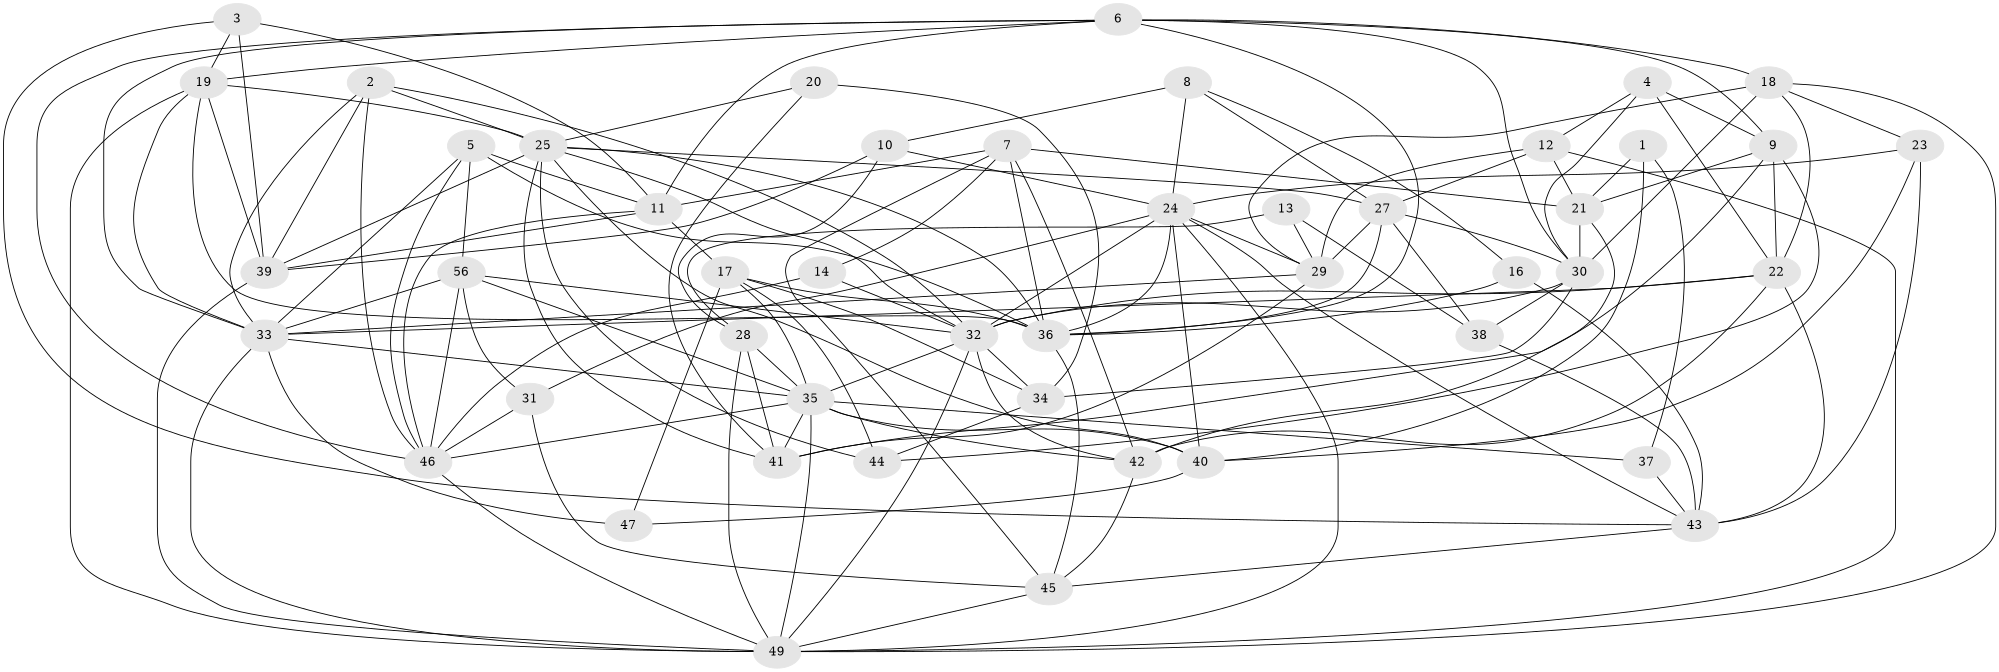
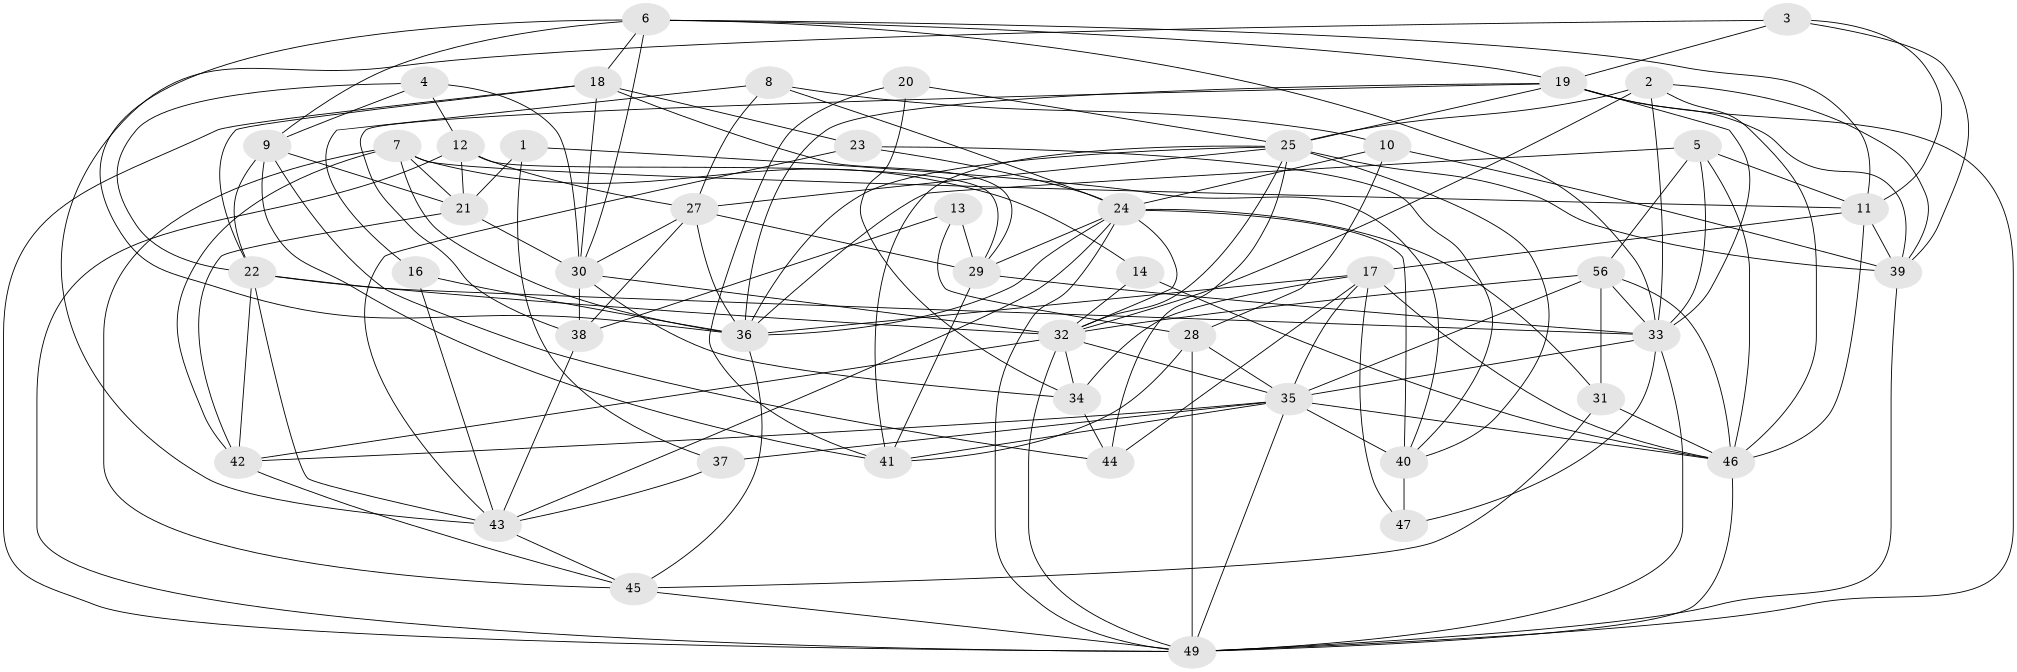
edge "6" -- "46": now "17" -- "46"
edge "19" -- "38": added
